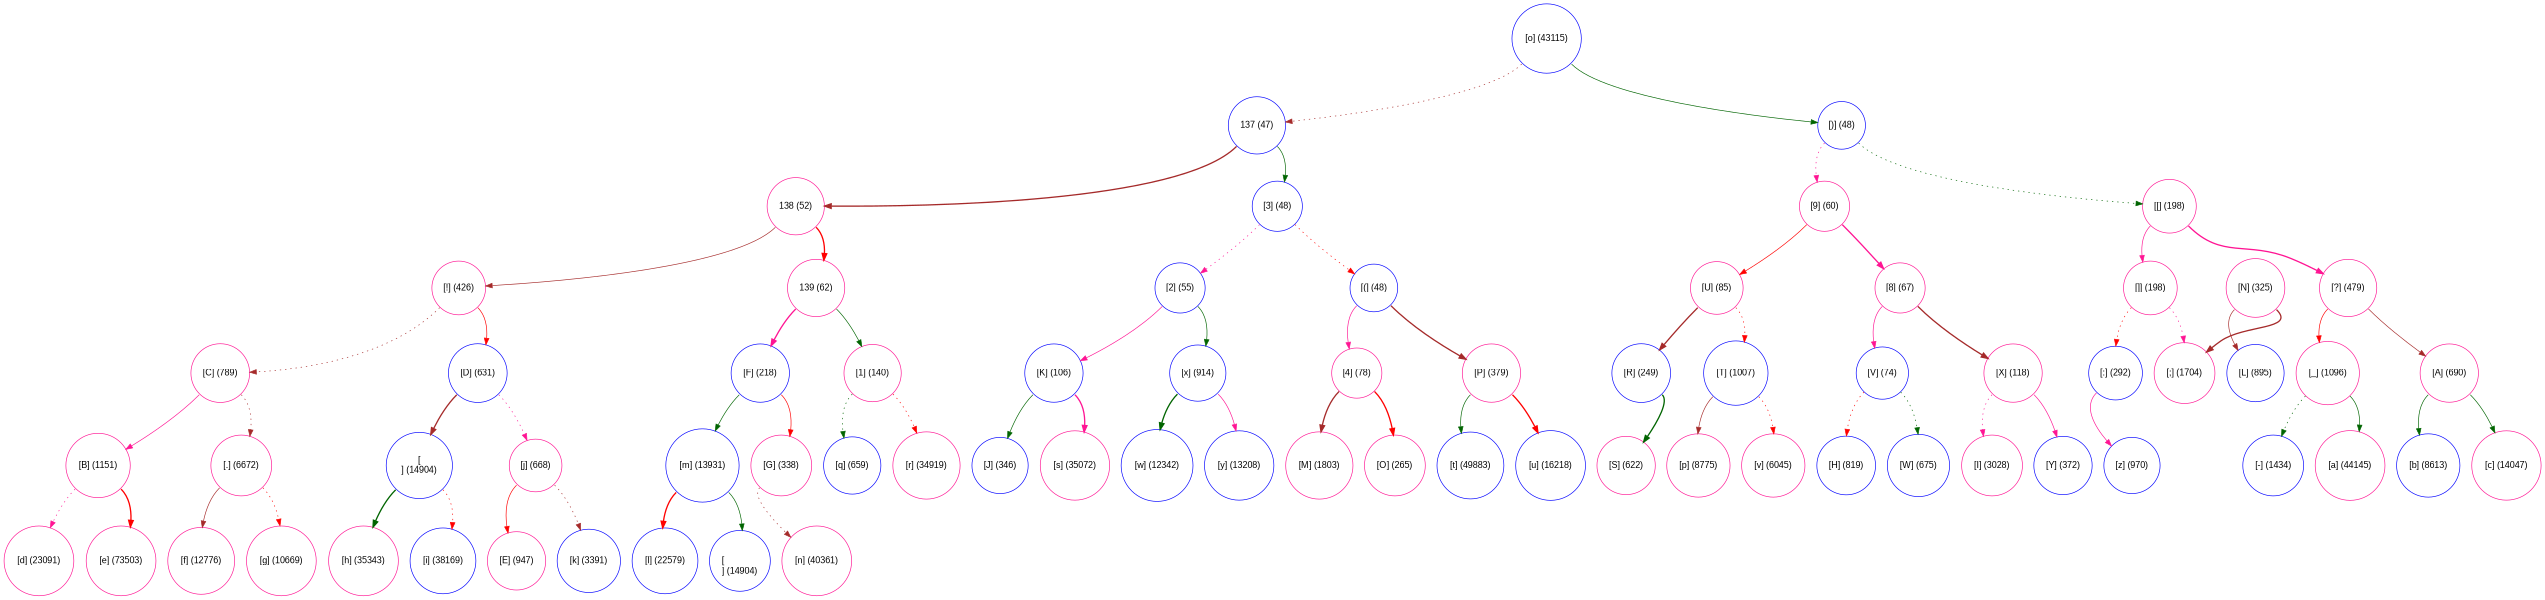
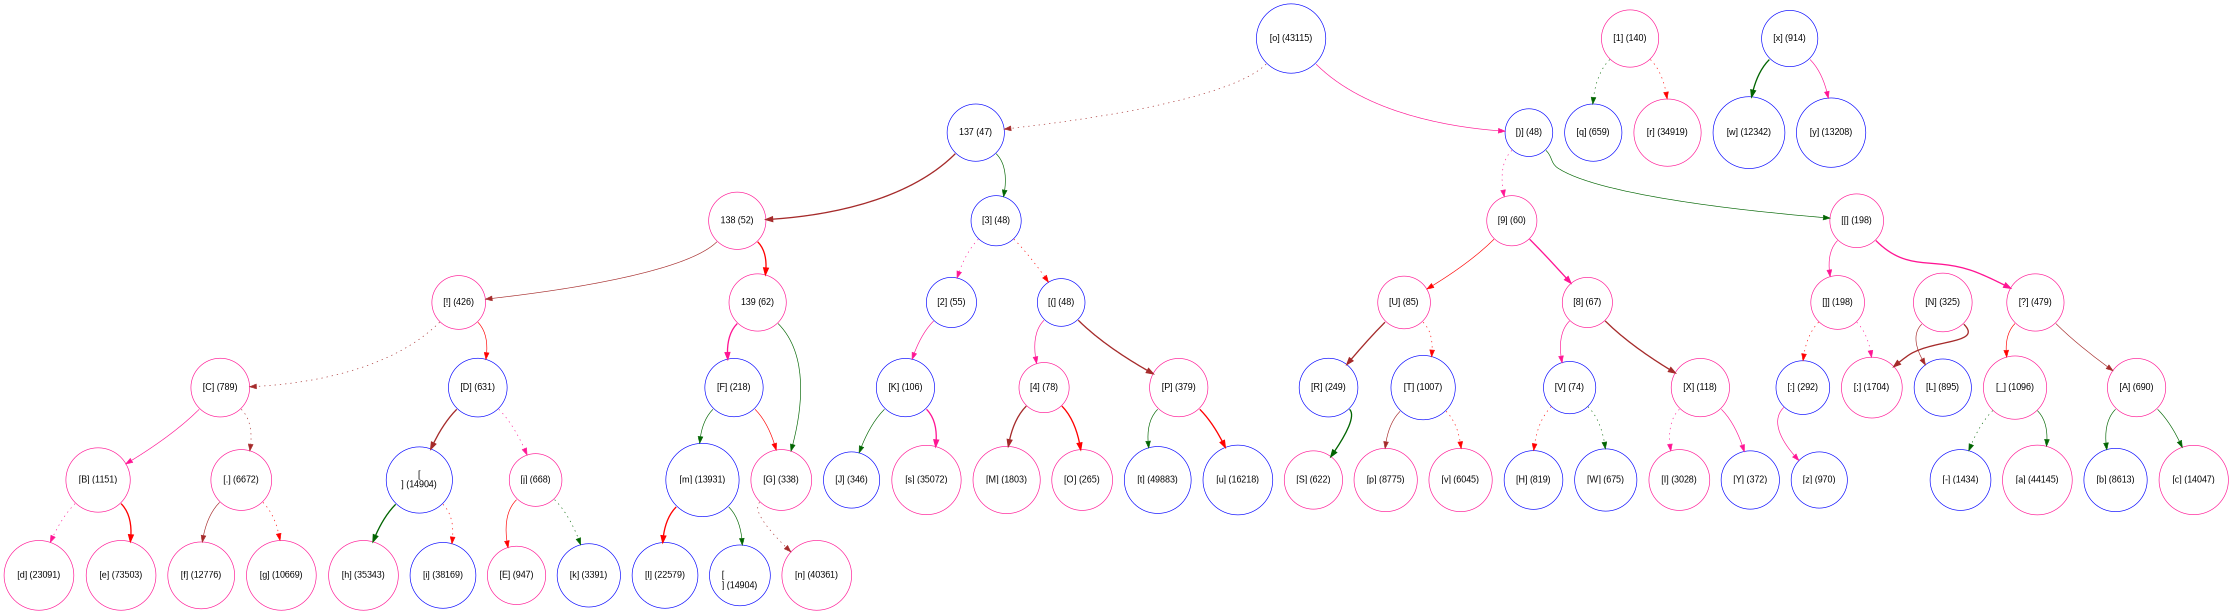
edge "[o] (43115)" -> "[)] (48)": color darkgreen -> deeppink
edge "[)] (48)" -> "[[] (198)": style dotted -> solid
edge "[2] (55)" -> "[x] (914)": removed
edge "139 (62)" -> "[1] (140)": now "139 (62)" -> "[G] (338)"
edge "[j] (668)" -> "[k] (3391)": color brown -> darkgreen
